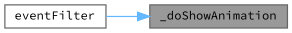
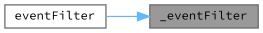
node "_doShowAnimation": label "_doShowAnimation" -> "_eventFilter"
